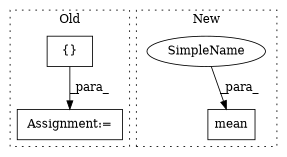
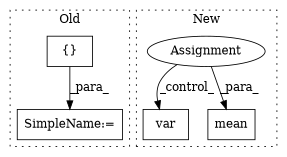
node "SimpleName": label "SimpleName" -> "Assignment"
node "Assignment:=": label "Assignment:=" -> "SimpleName:="
node "var": added
